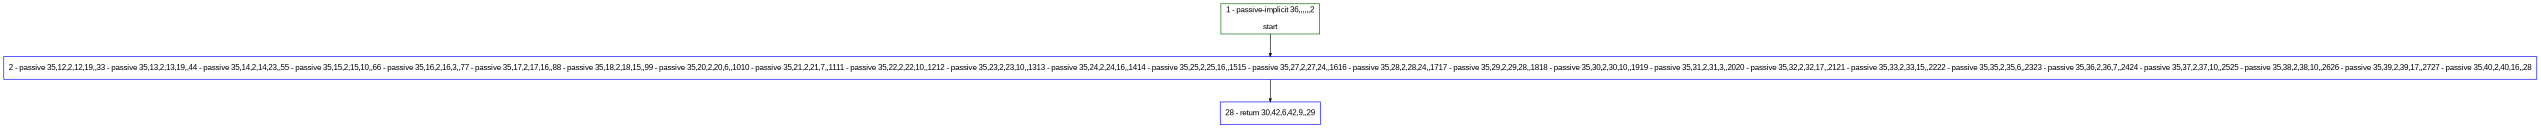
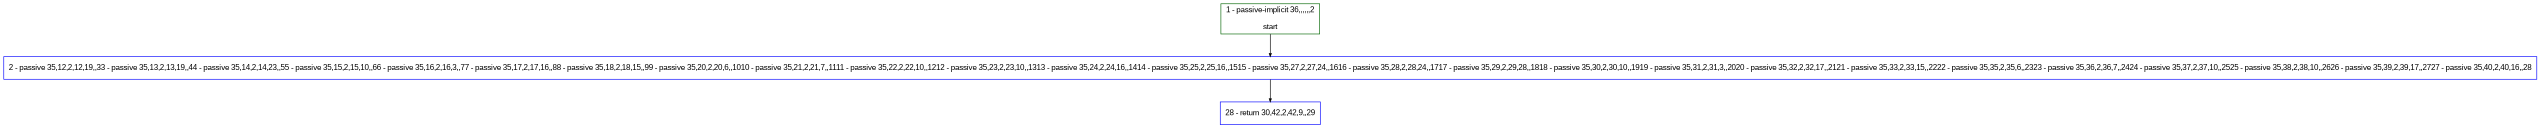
node "28 - return 30,42,6,42,9,,29": label "28 - return 30,42,6,42,9,,29" -> "28 - return 30,42,2,42,9,,29"
